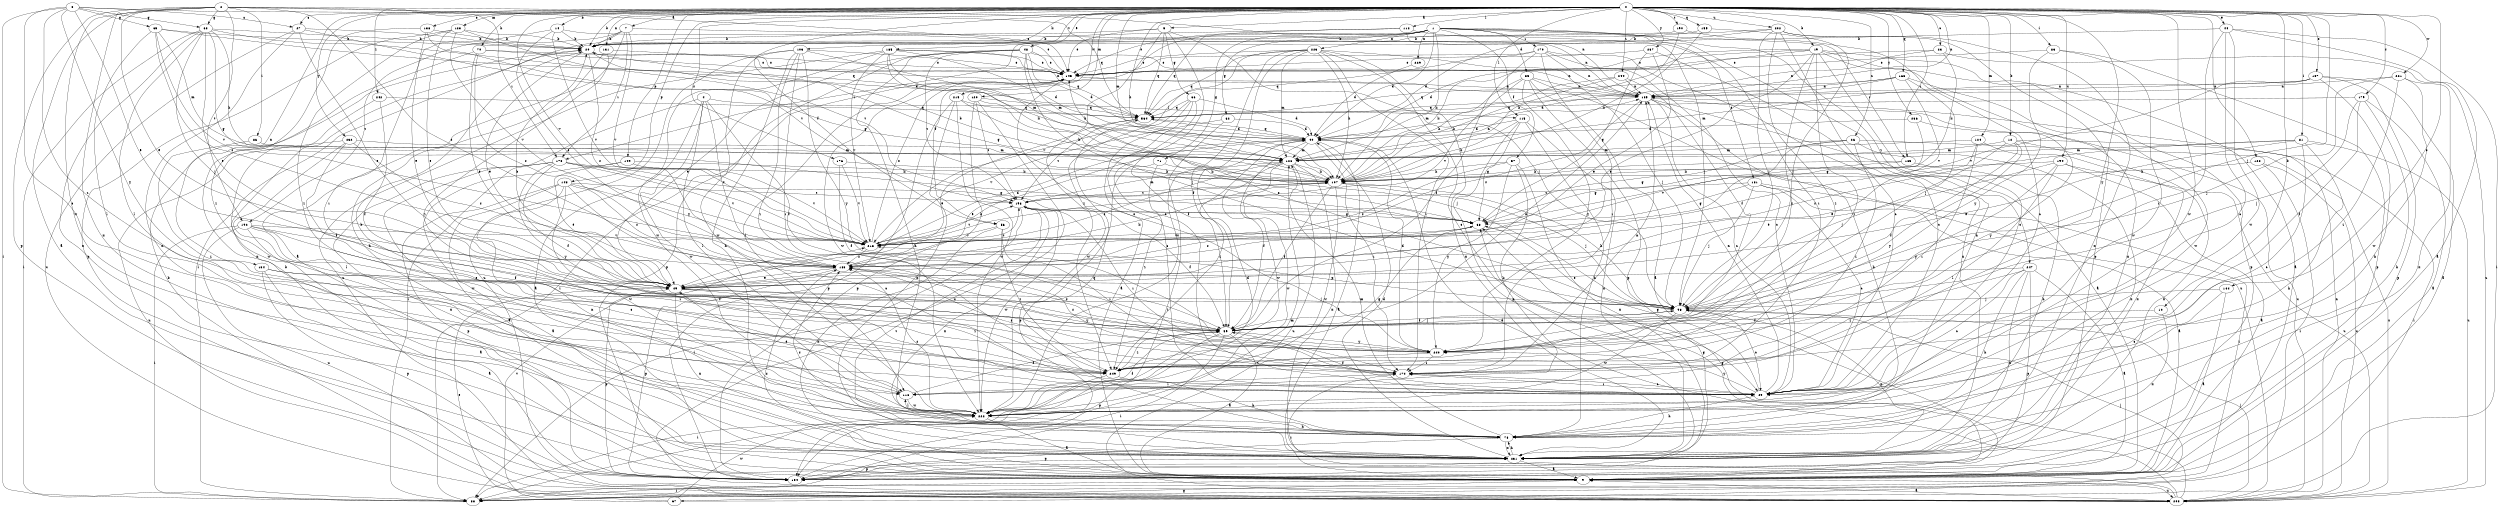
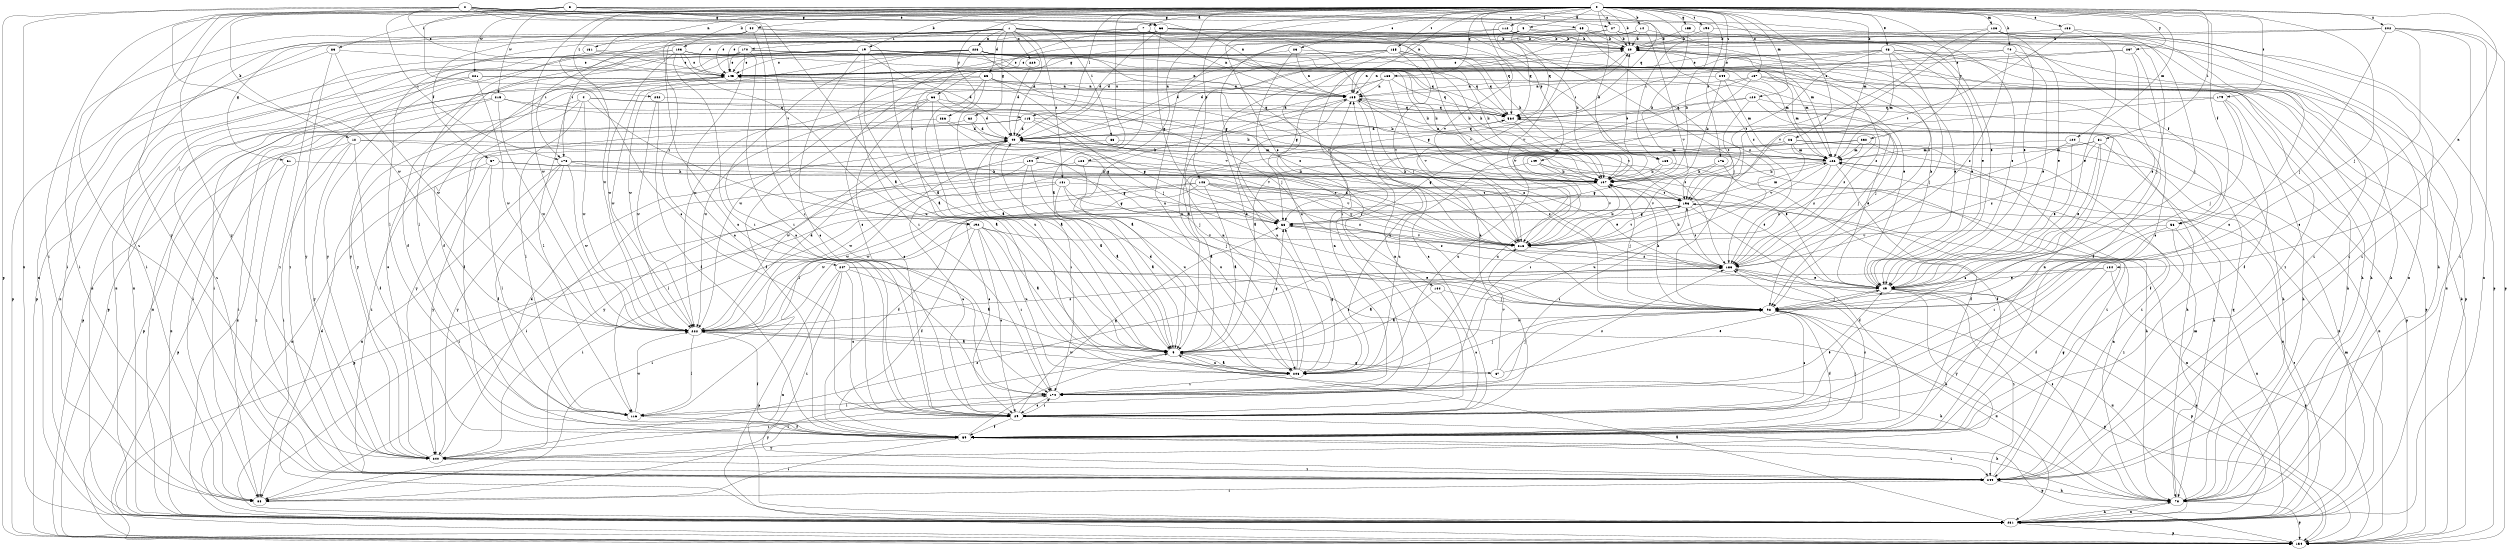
node "71": label "71" -> "61"
edge "98" -> "213": now "98" -> "154"
edge "57" -> "116": label "k" -> "l"
node "10": removed
